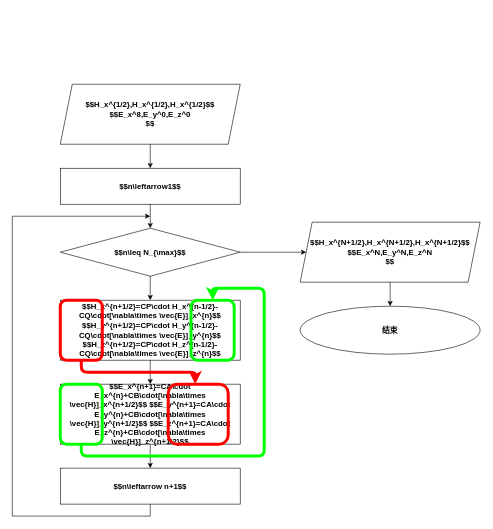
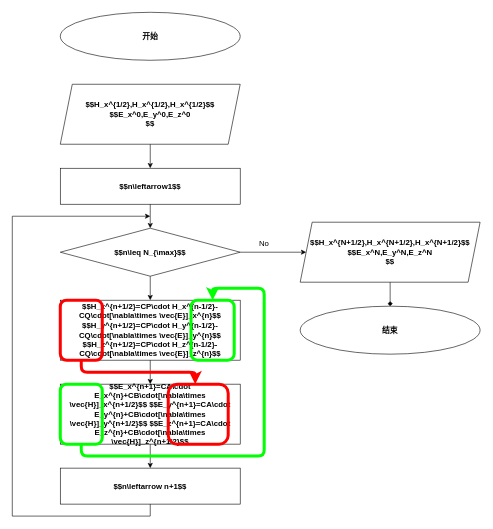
node "开始": added
node "$$H_x^{1/2},H_x^{1/2},H_x^{1/2}$$ $$E_x^8,E_y^0,E_z^0$$": label "$$H_x^{1/2},H_x^{1/2},H_x^{1/2}$$ $$E_x^8,E_y^0,E_z^0$$" -> "$$H_x^{1/2},H_x^{1/2},H_x^{1/2}$$ $$E_x^0,E_y^0,E_z^0$$"
node "No": added
edge "$$H_x^{N+1/2},H_x^{N+1/2},H_x^{N+1/2}$$ $$E_x^N,E_y^N,E_z^N$$" -> "结束": arrowhead classic -> diamond
